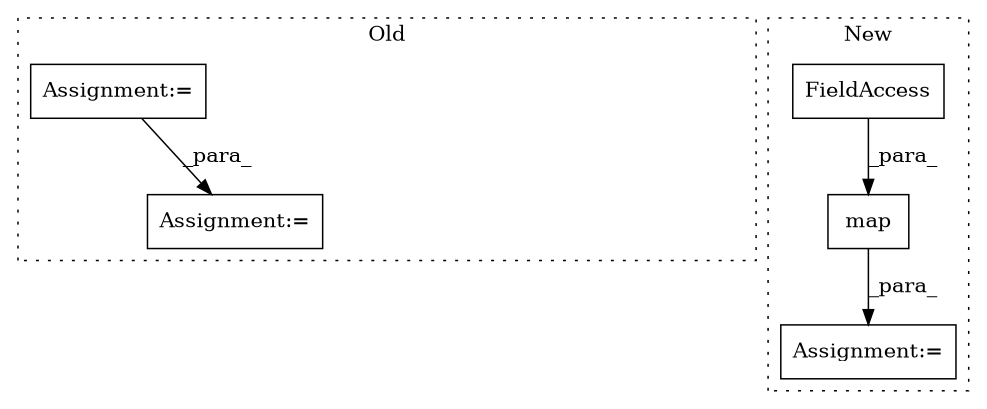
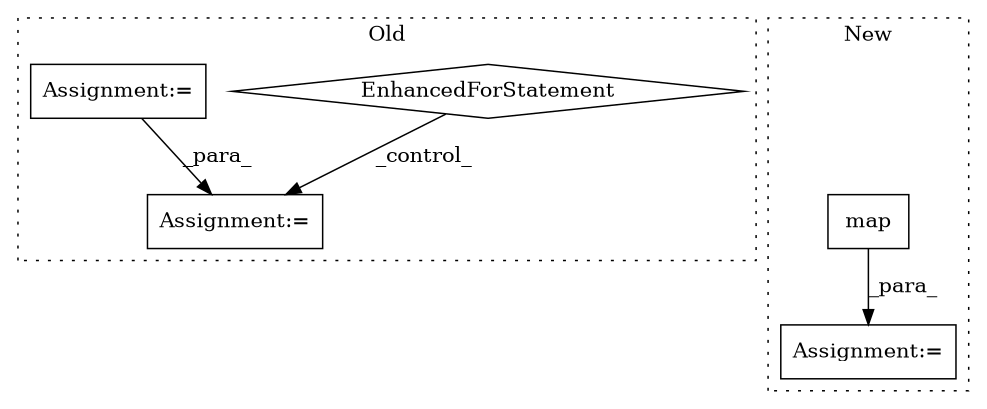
node "EnhancedForStatement": added
node "FieldAccess": removed
